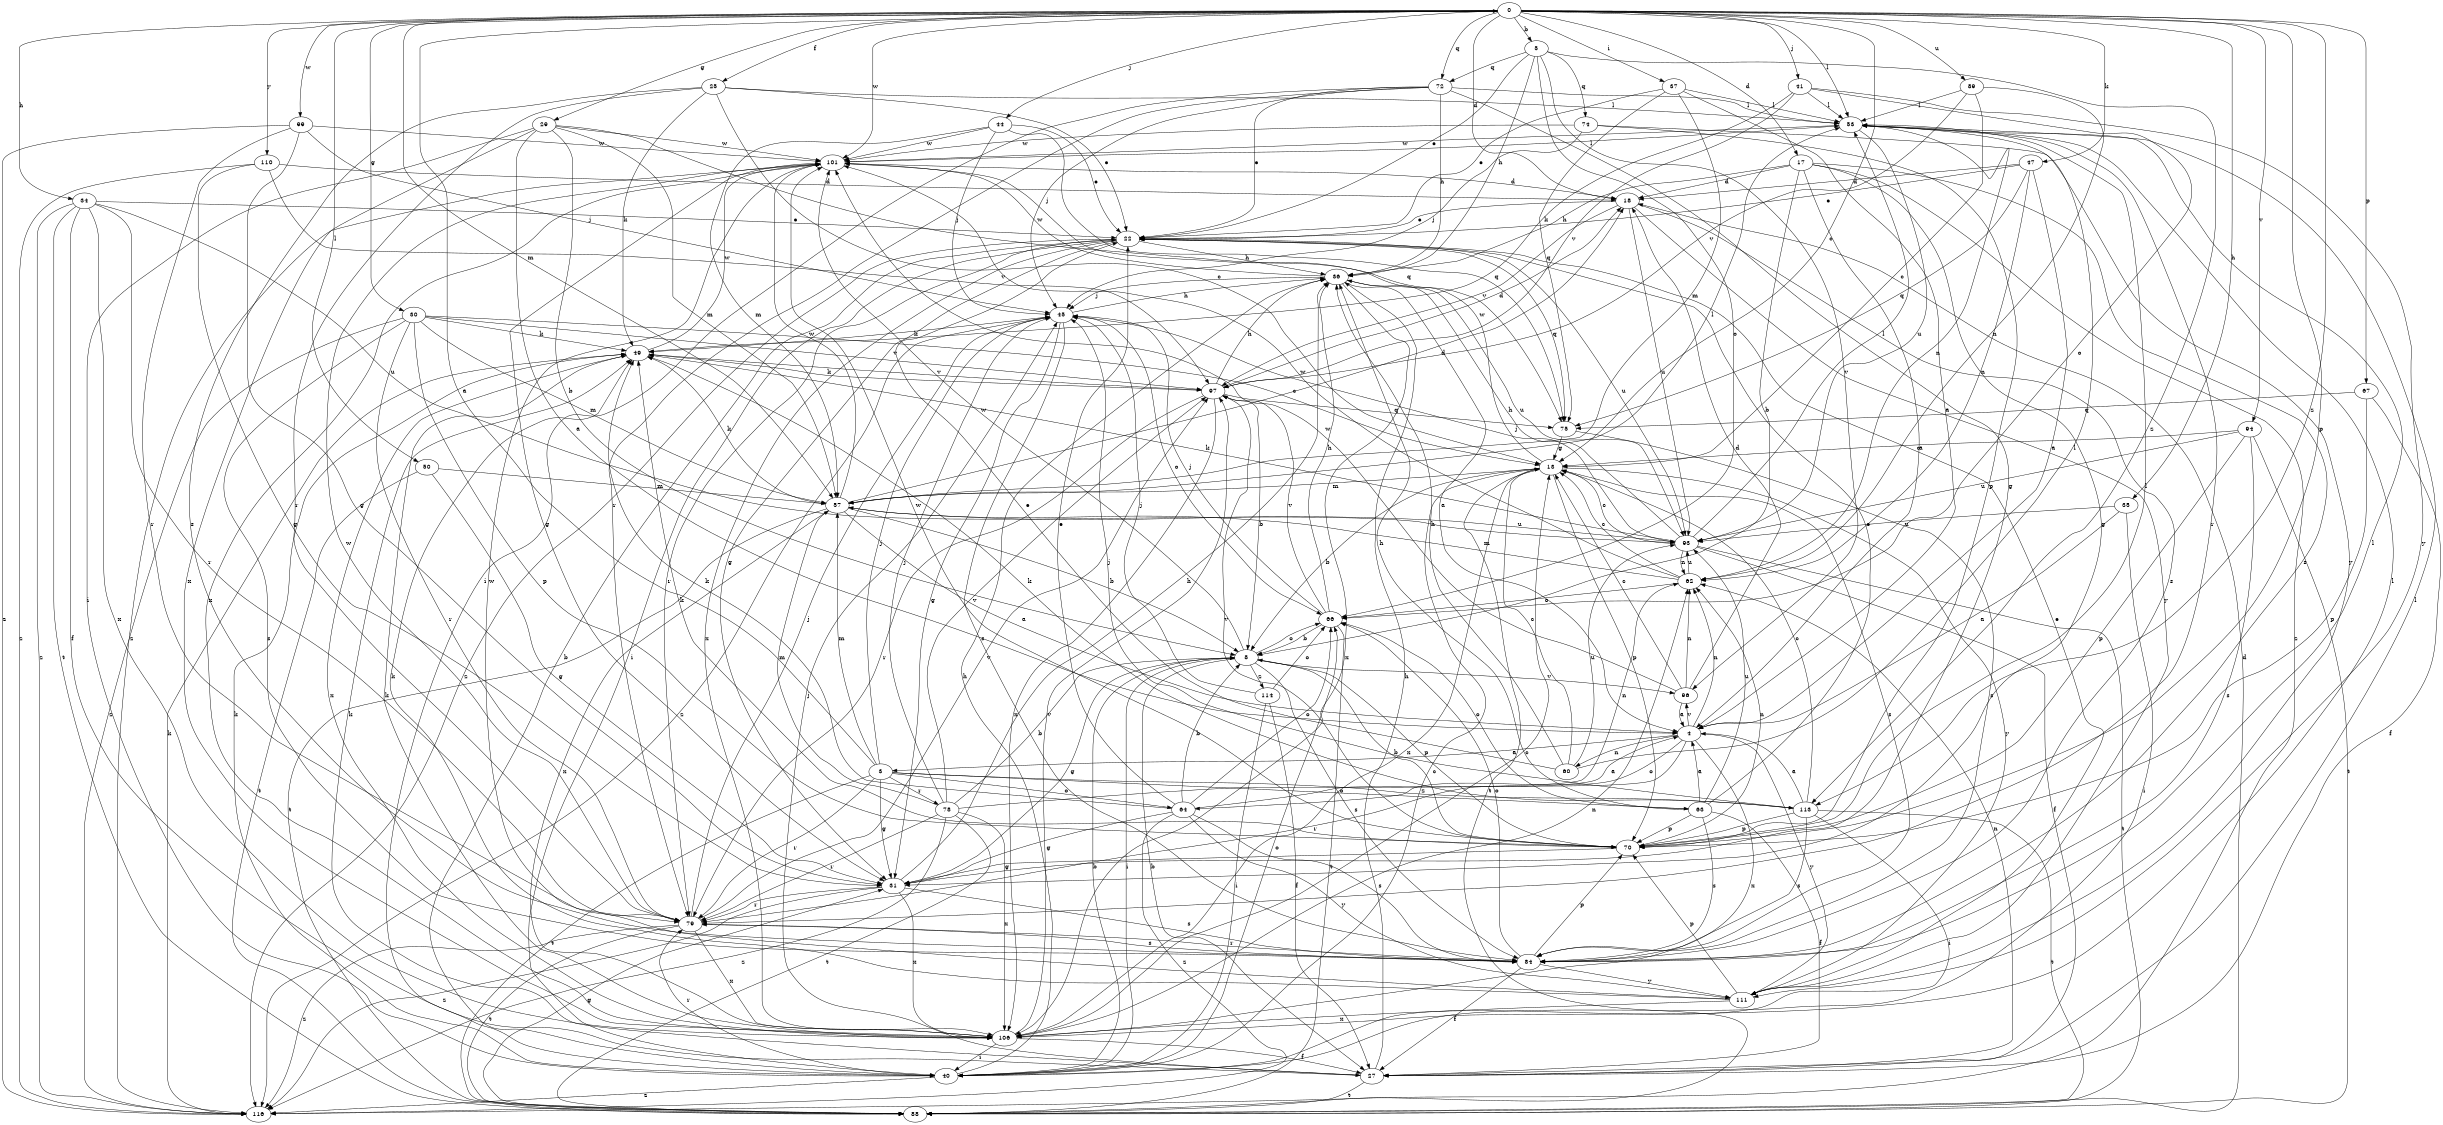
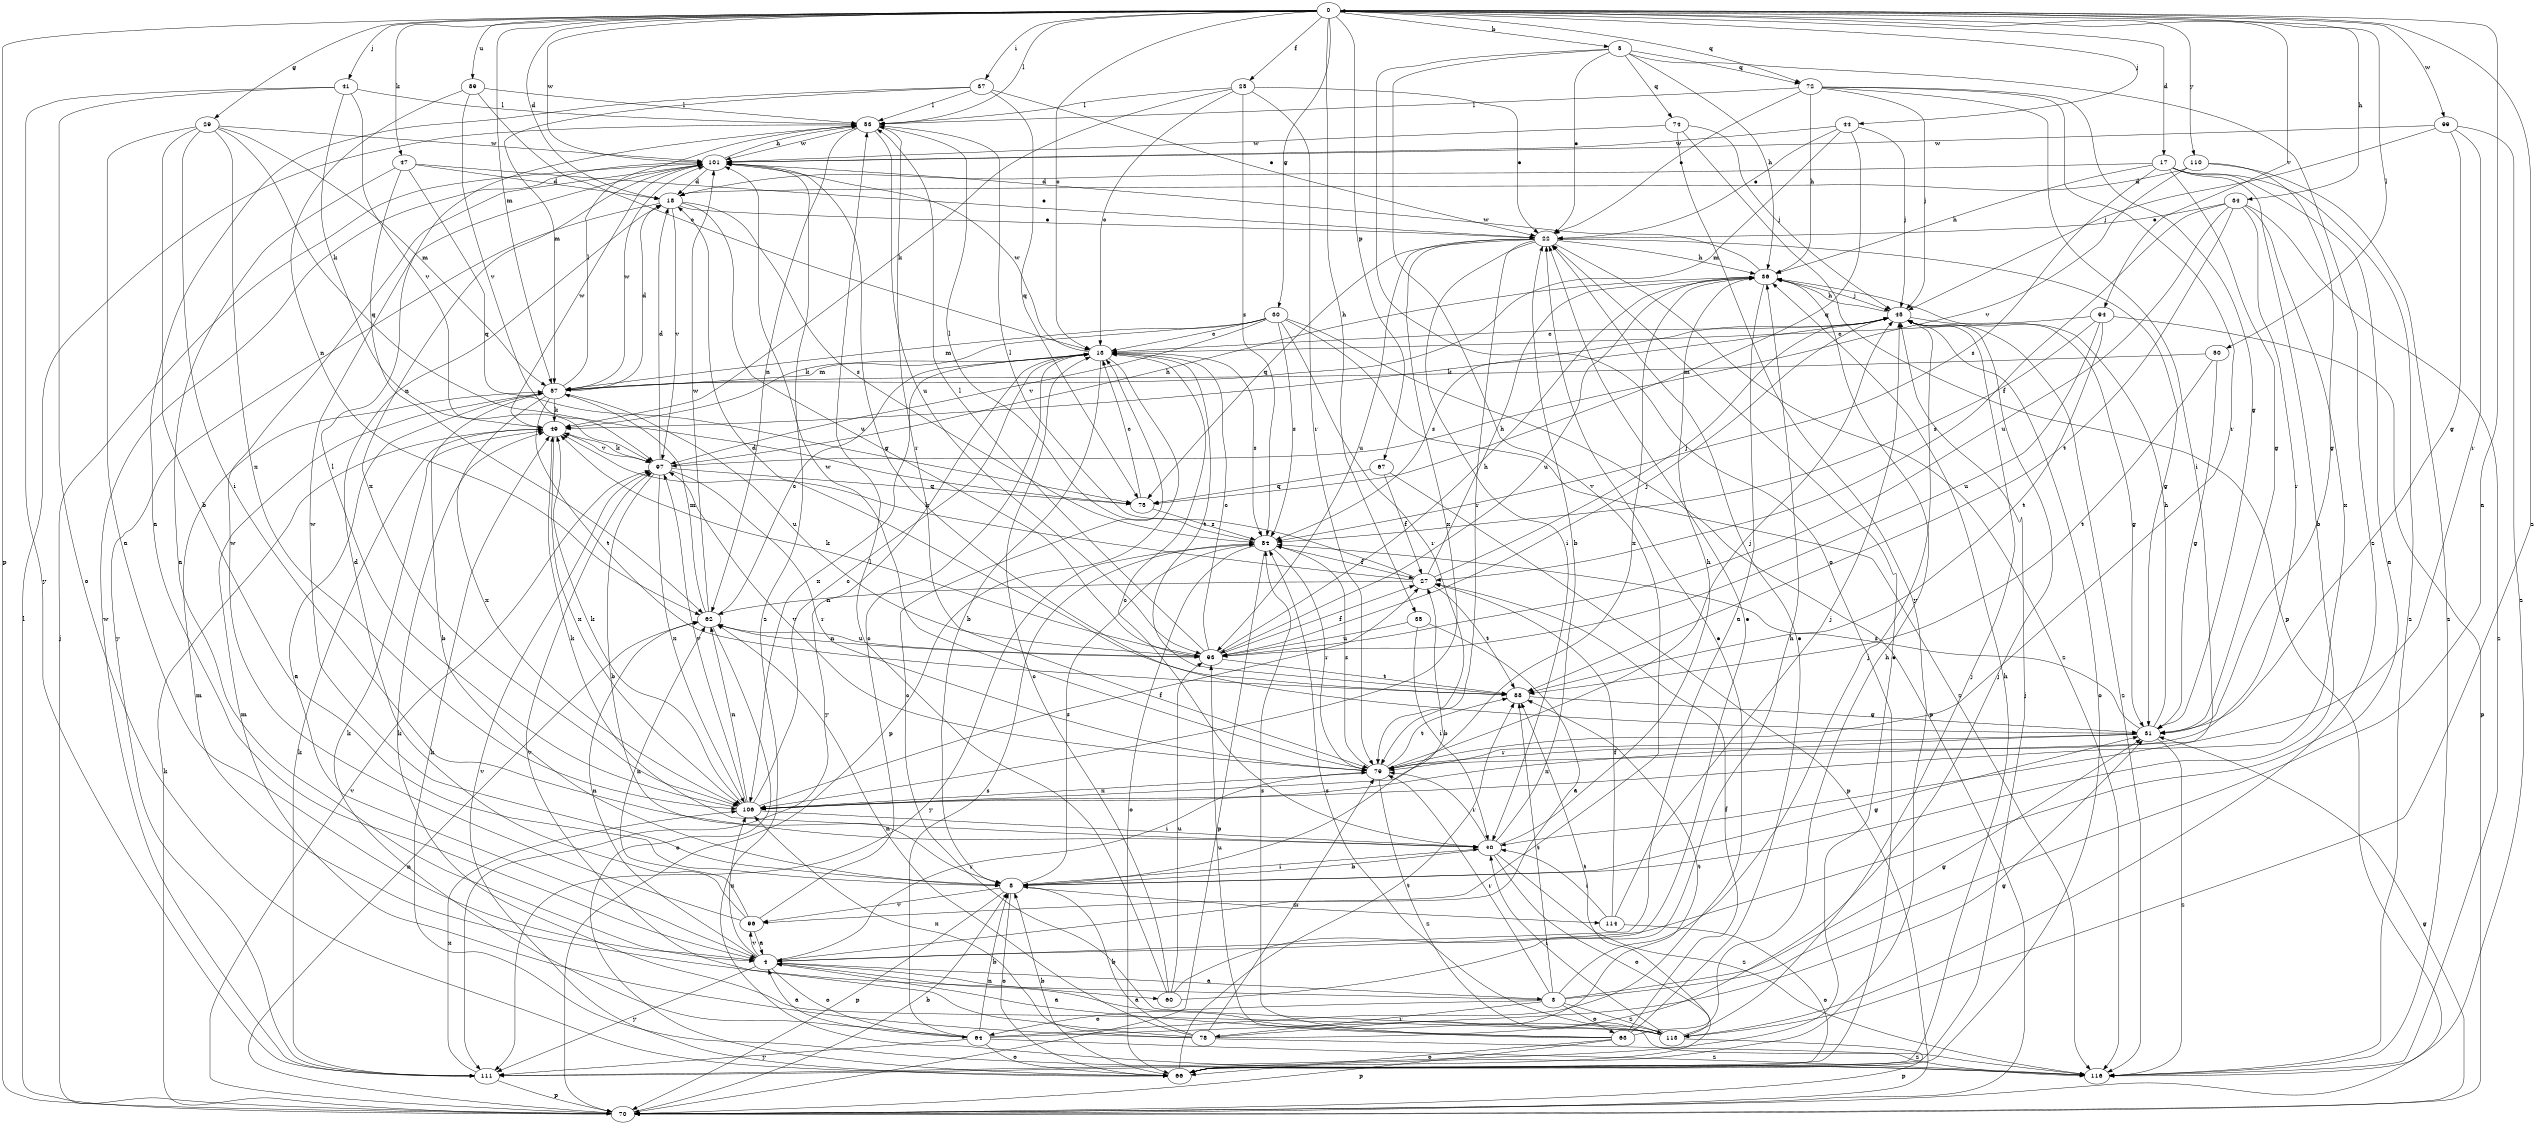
edge "101" -> "53": label "l" -> "h"
edge "45" -> "13": added, label "c"
edge "75" -> "13": label "g" -> "c"
edge "70" -> "101": label "w" -> "j"
